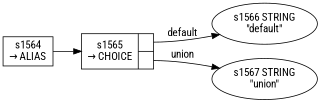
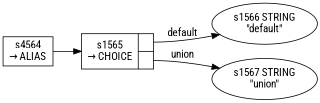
node "s1564 → ALIAS": label "s1564 → ALIAS" -> "s4564 → ALIAS"
